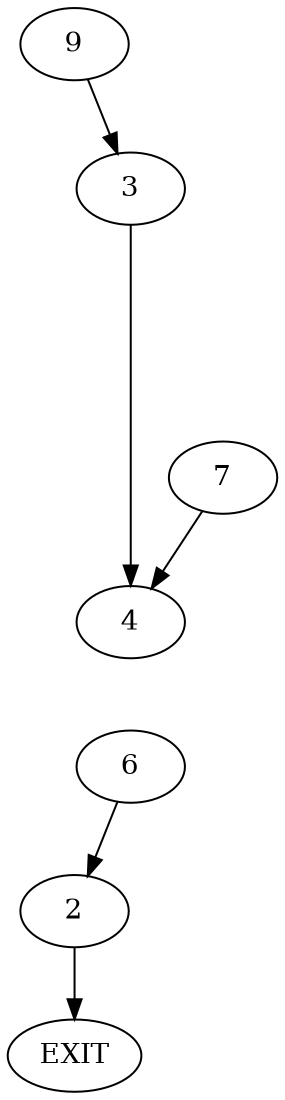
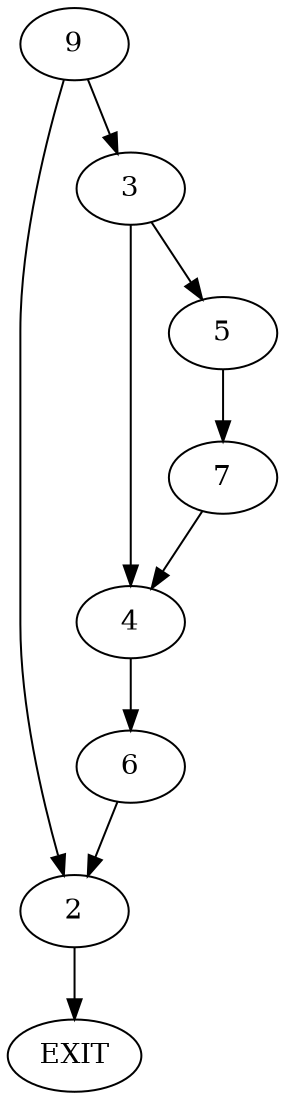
node "5": added
edge "9" -> "2": added
edge "4" -> "6": added
